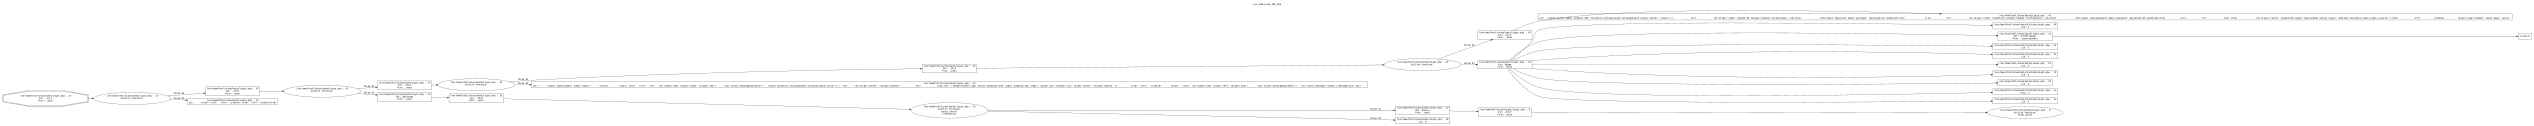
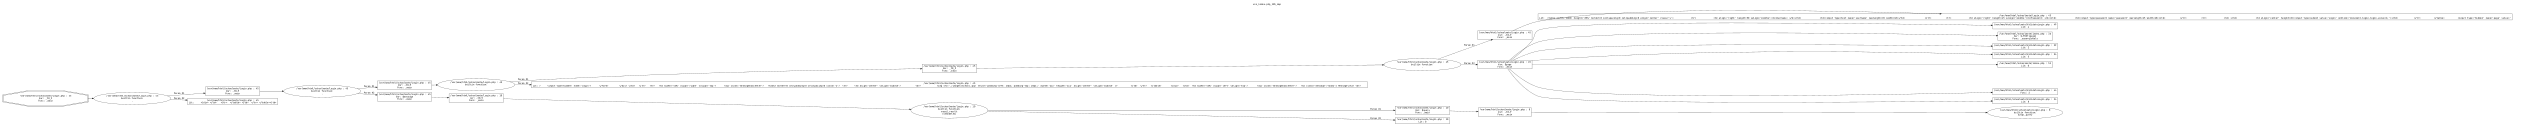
node "<uninit>": removed
node "/var/www/html/schoolmate/ValidateLogin.php : 12 Lit: 0": removed
node "/var/www/html/schoolmate/index.php : 39 Lit: 0": removed
